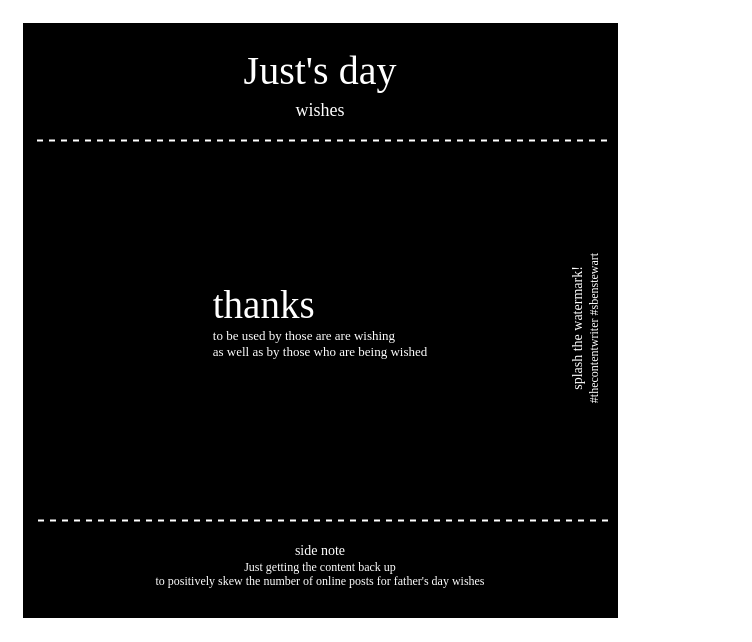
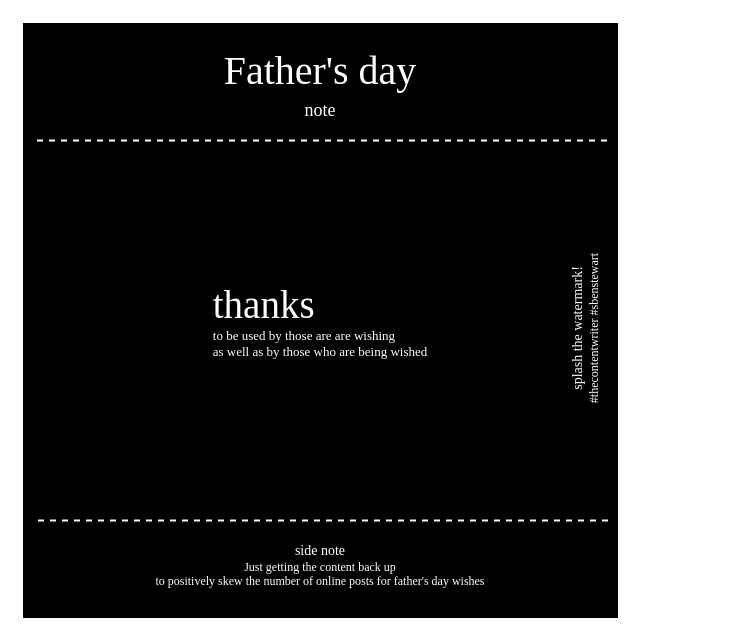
node "Just's day": label "Just's day" -> "Father's day"
node "wishes": label "wishes" -> "note"
